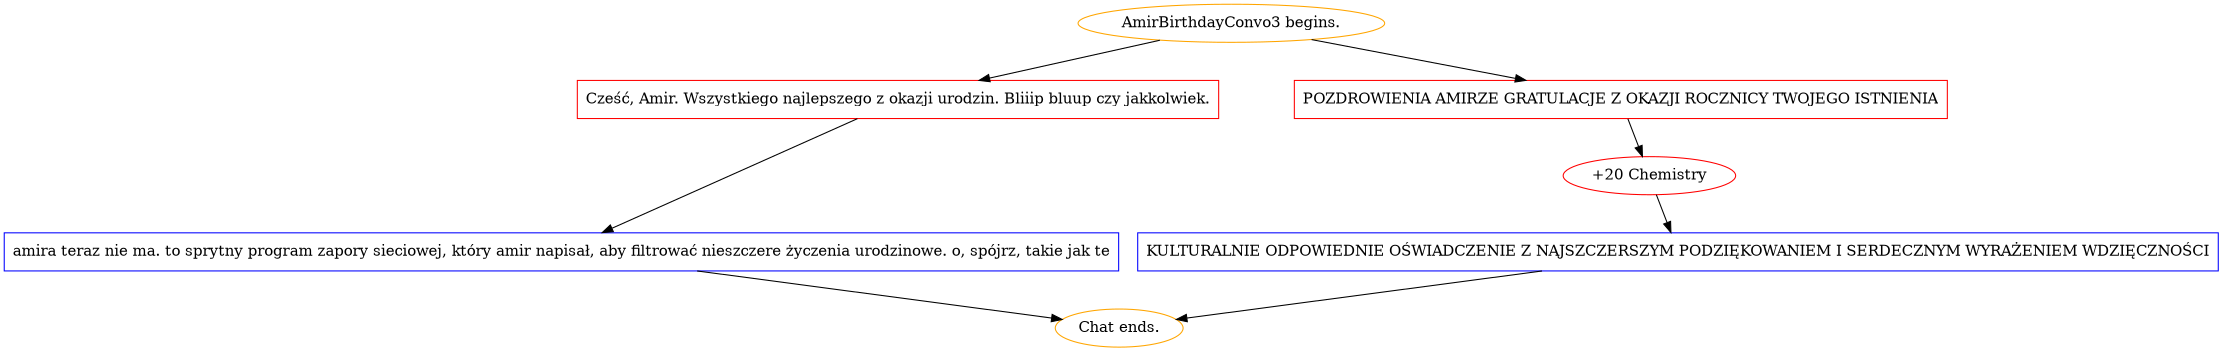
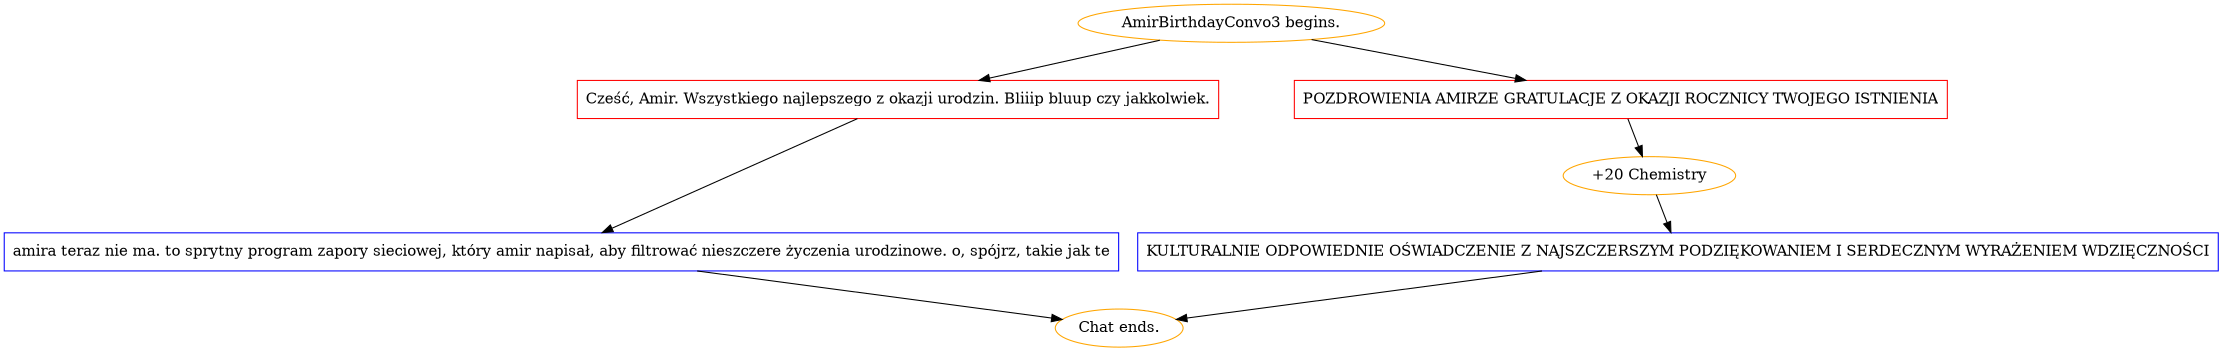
node "+20 Chemistry": color red -> orange
